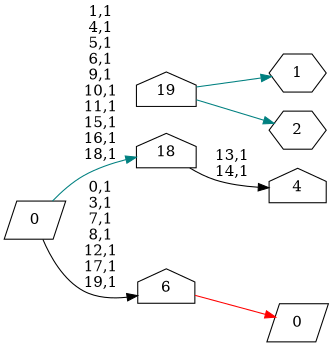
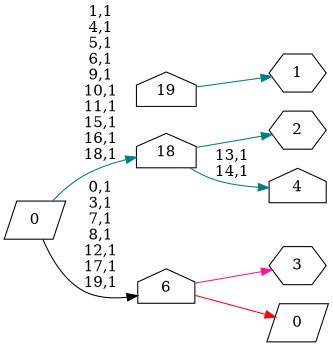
edge "19" -> "2": now "18" -> "2"
edge "18" -> "4": color black -> teal
node "3": added
